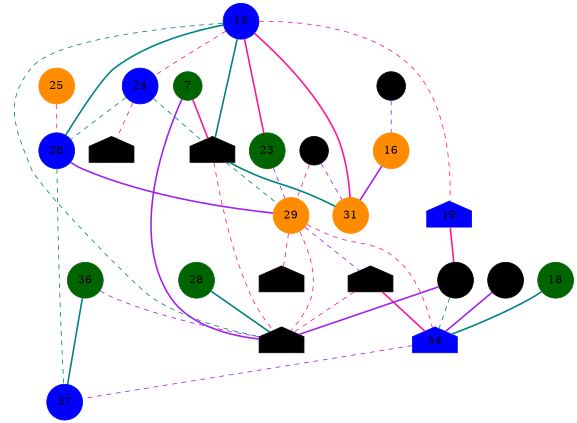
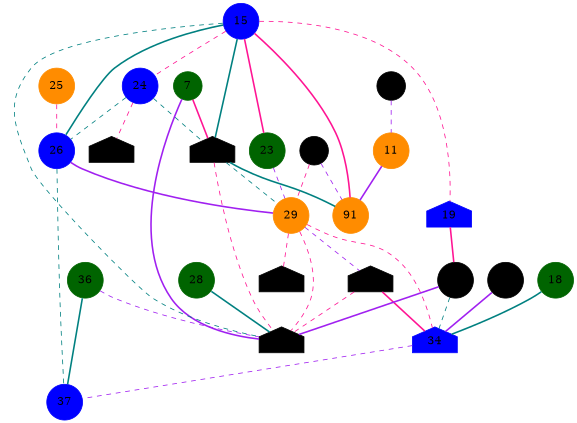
node "16": label "16" -> "11"
node "31": label "31" -> "91"
